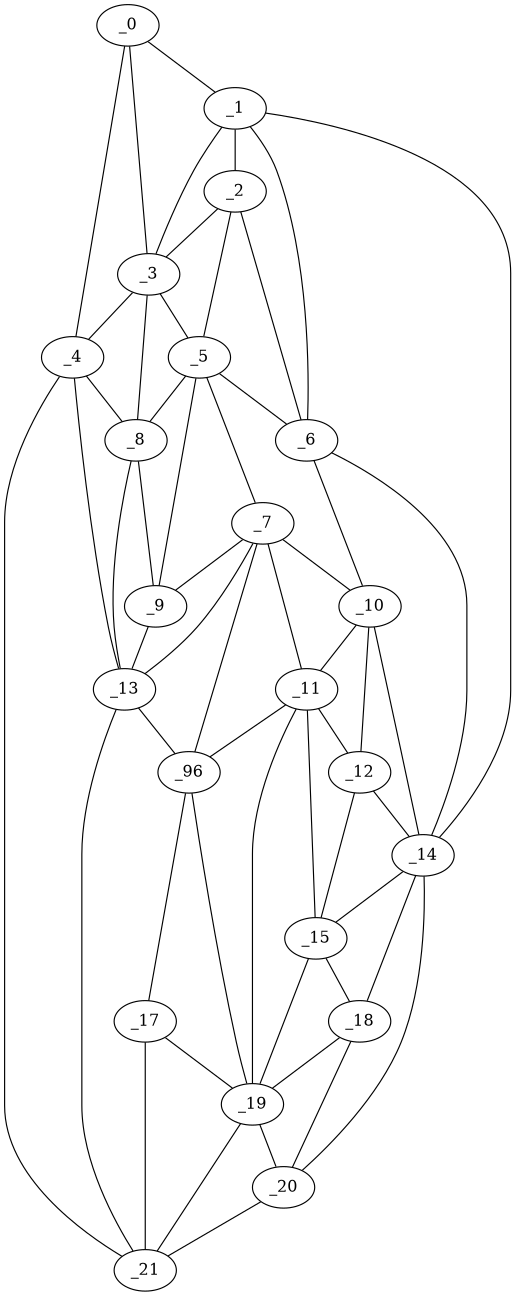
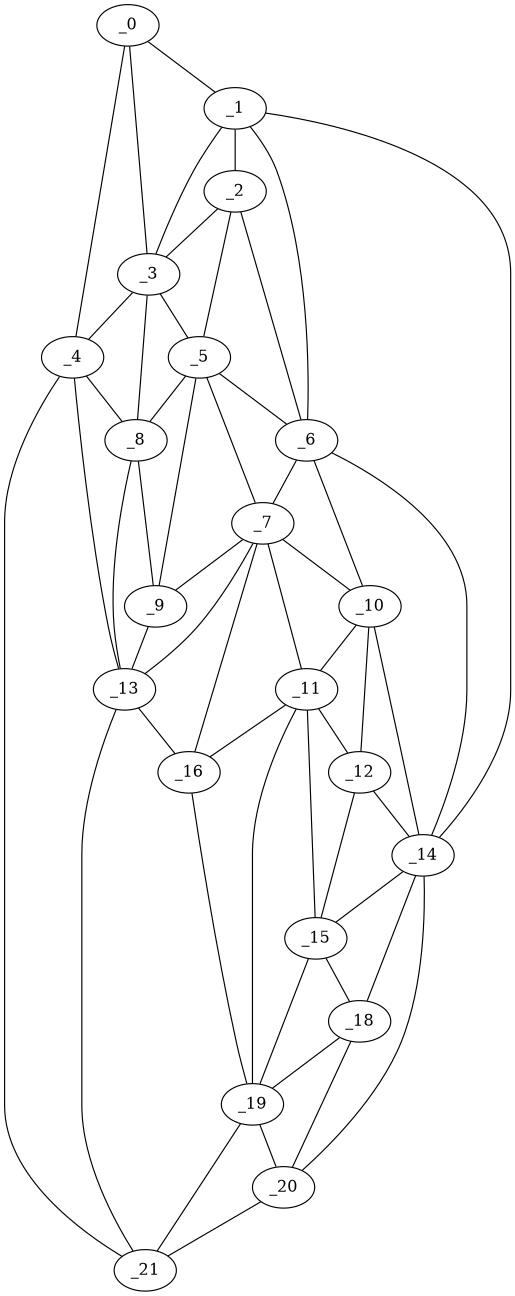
edge "_6" -- "_7": added
node "_96": label "_96" -> "_16"
node "_17": removed
